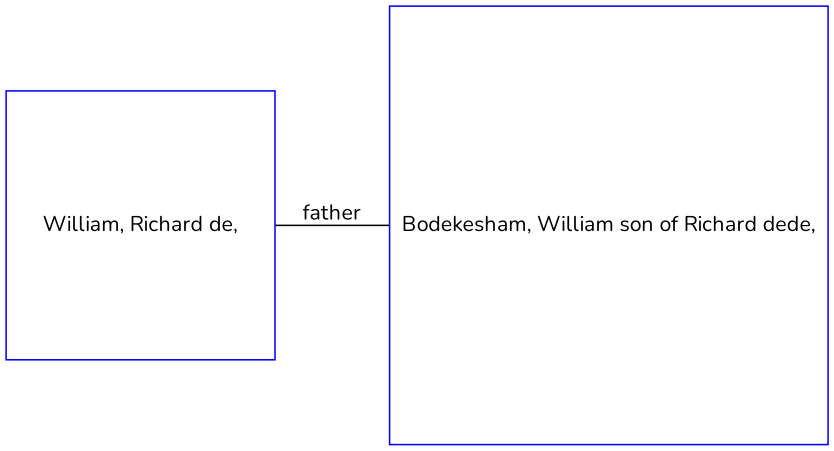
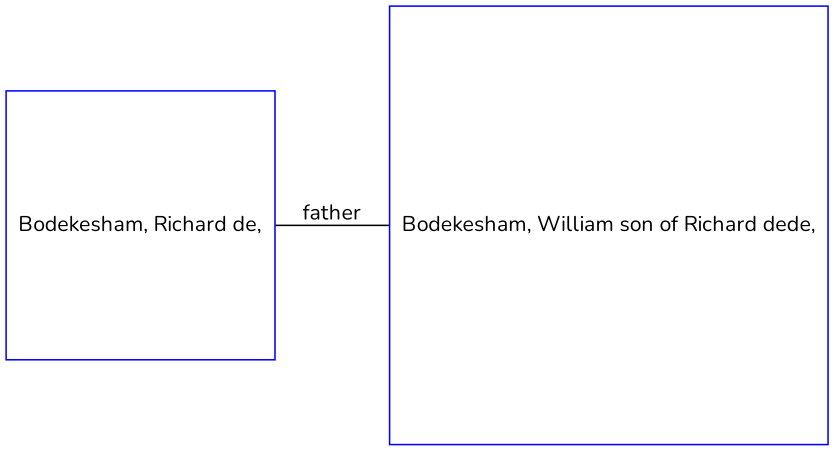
node "William, Richard de,": label "William, Richard de," -> "Bodekesham, Richard de,"
